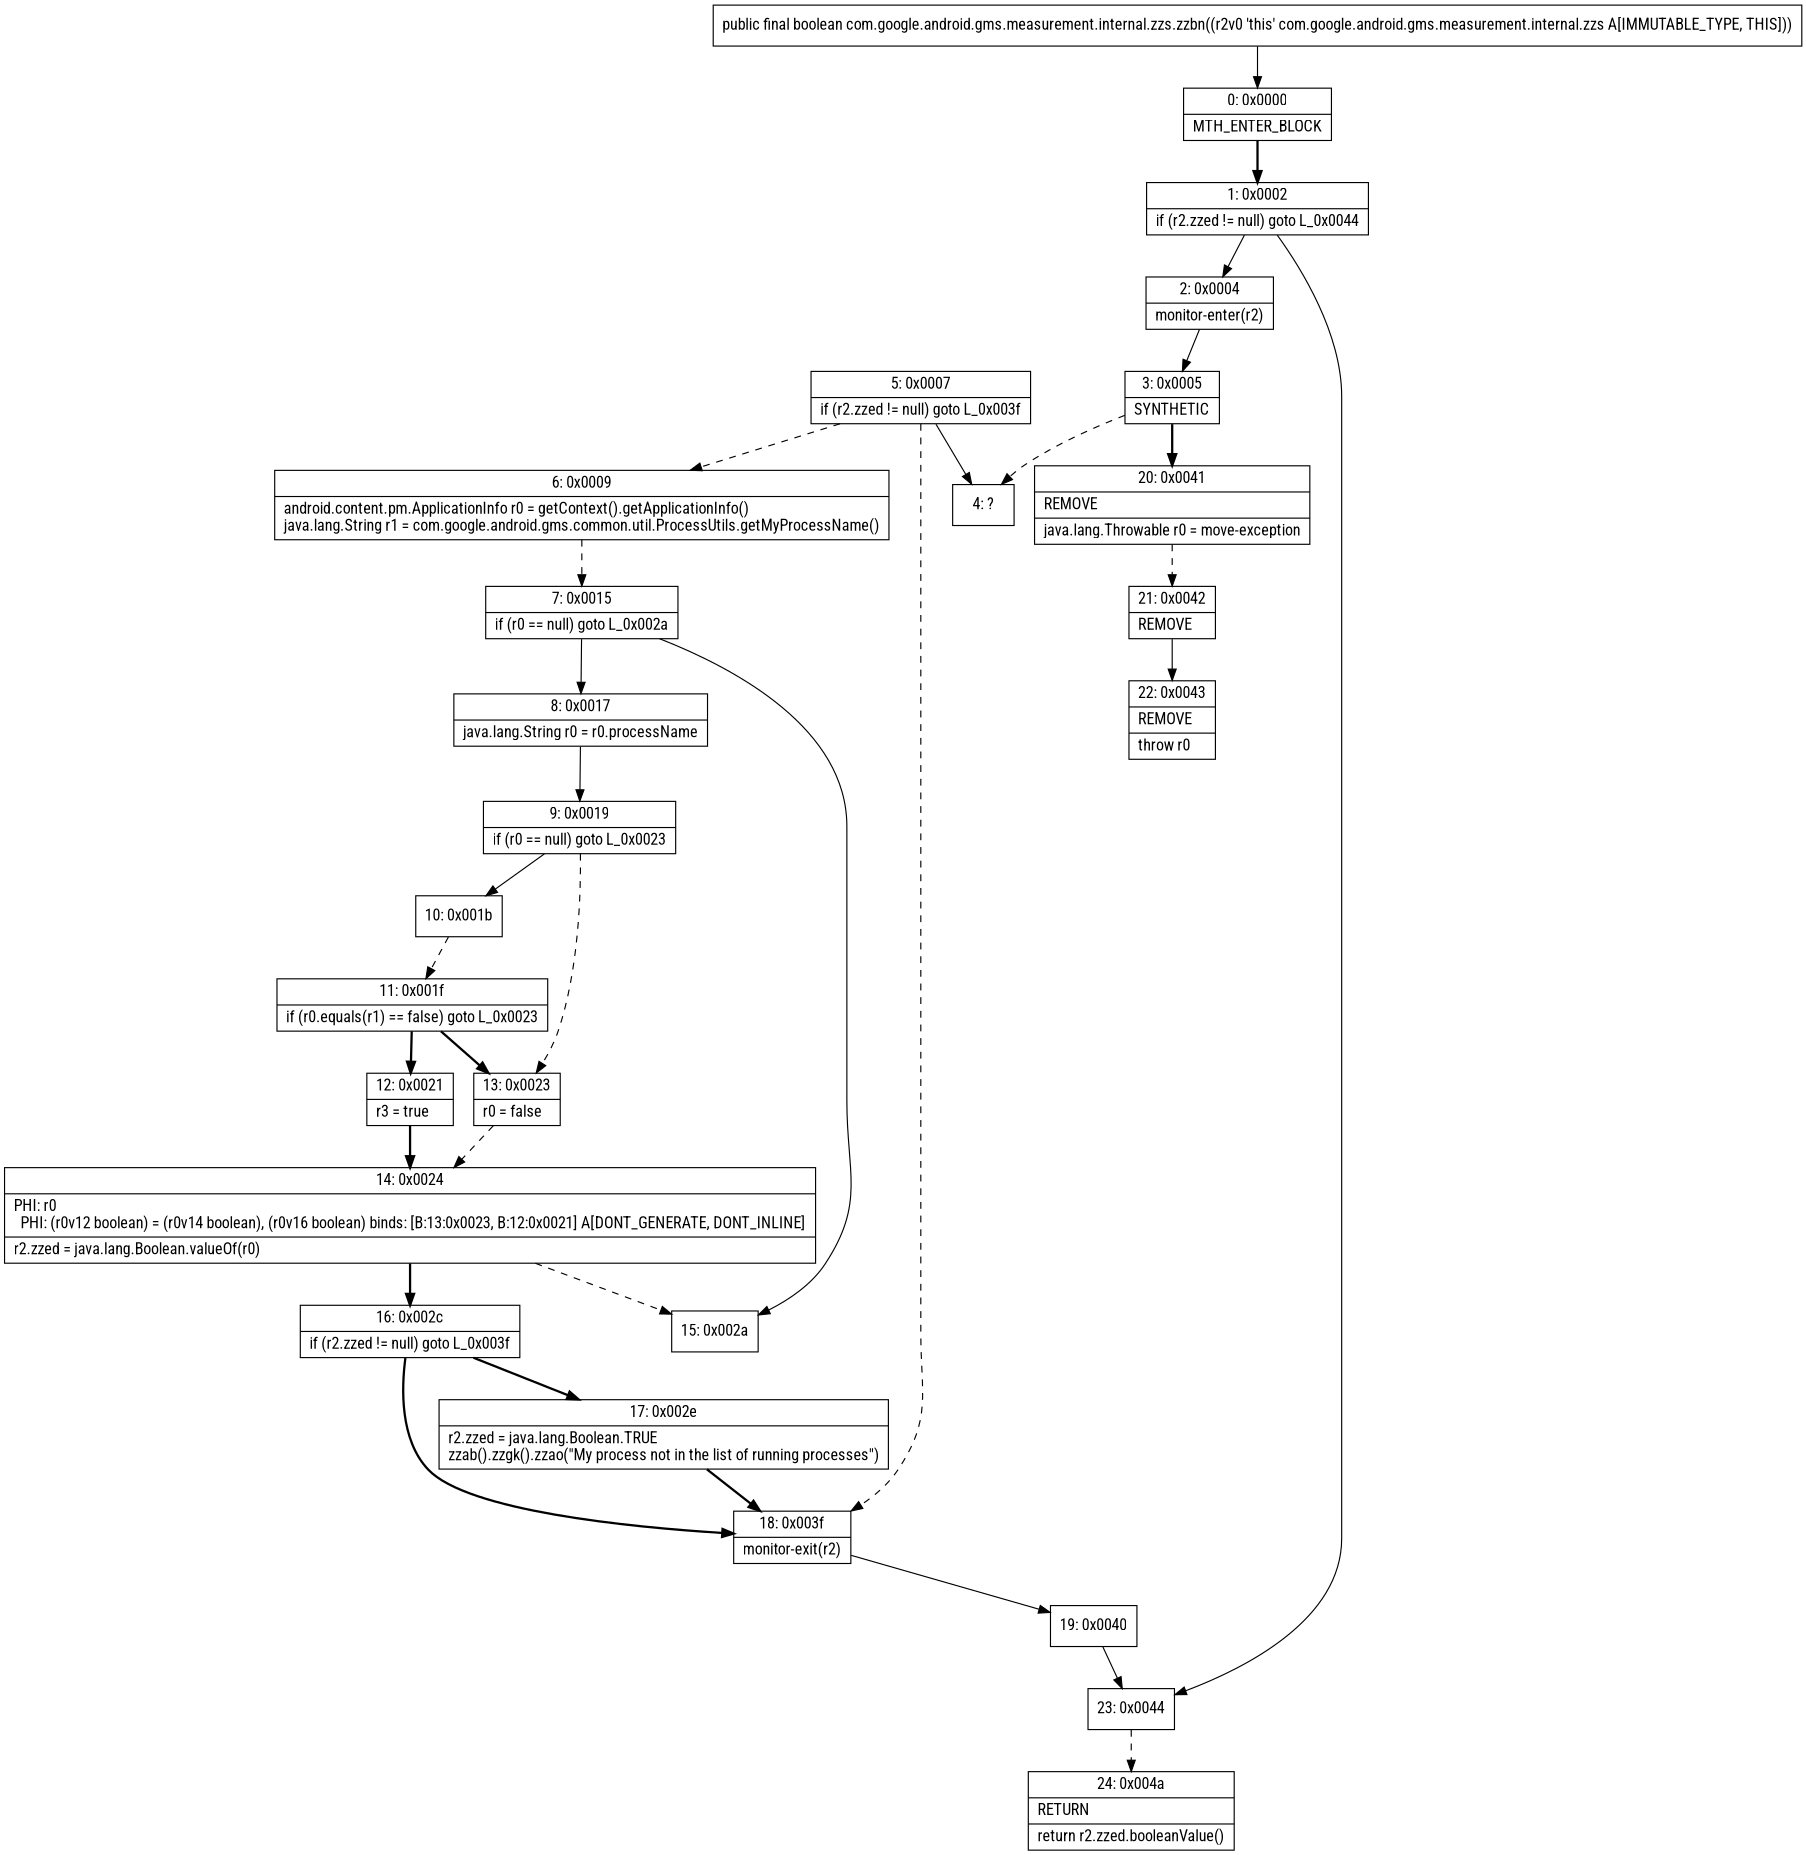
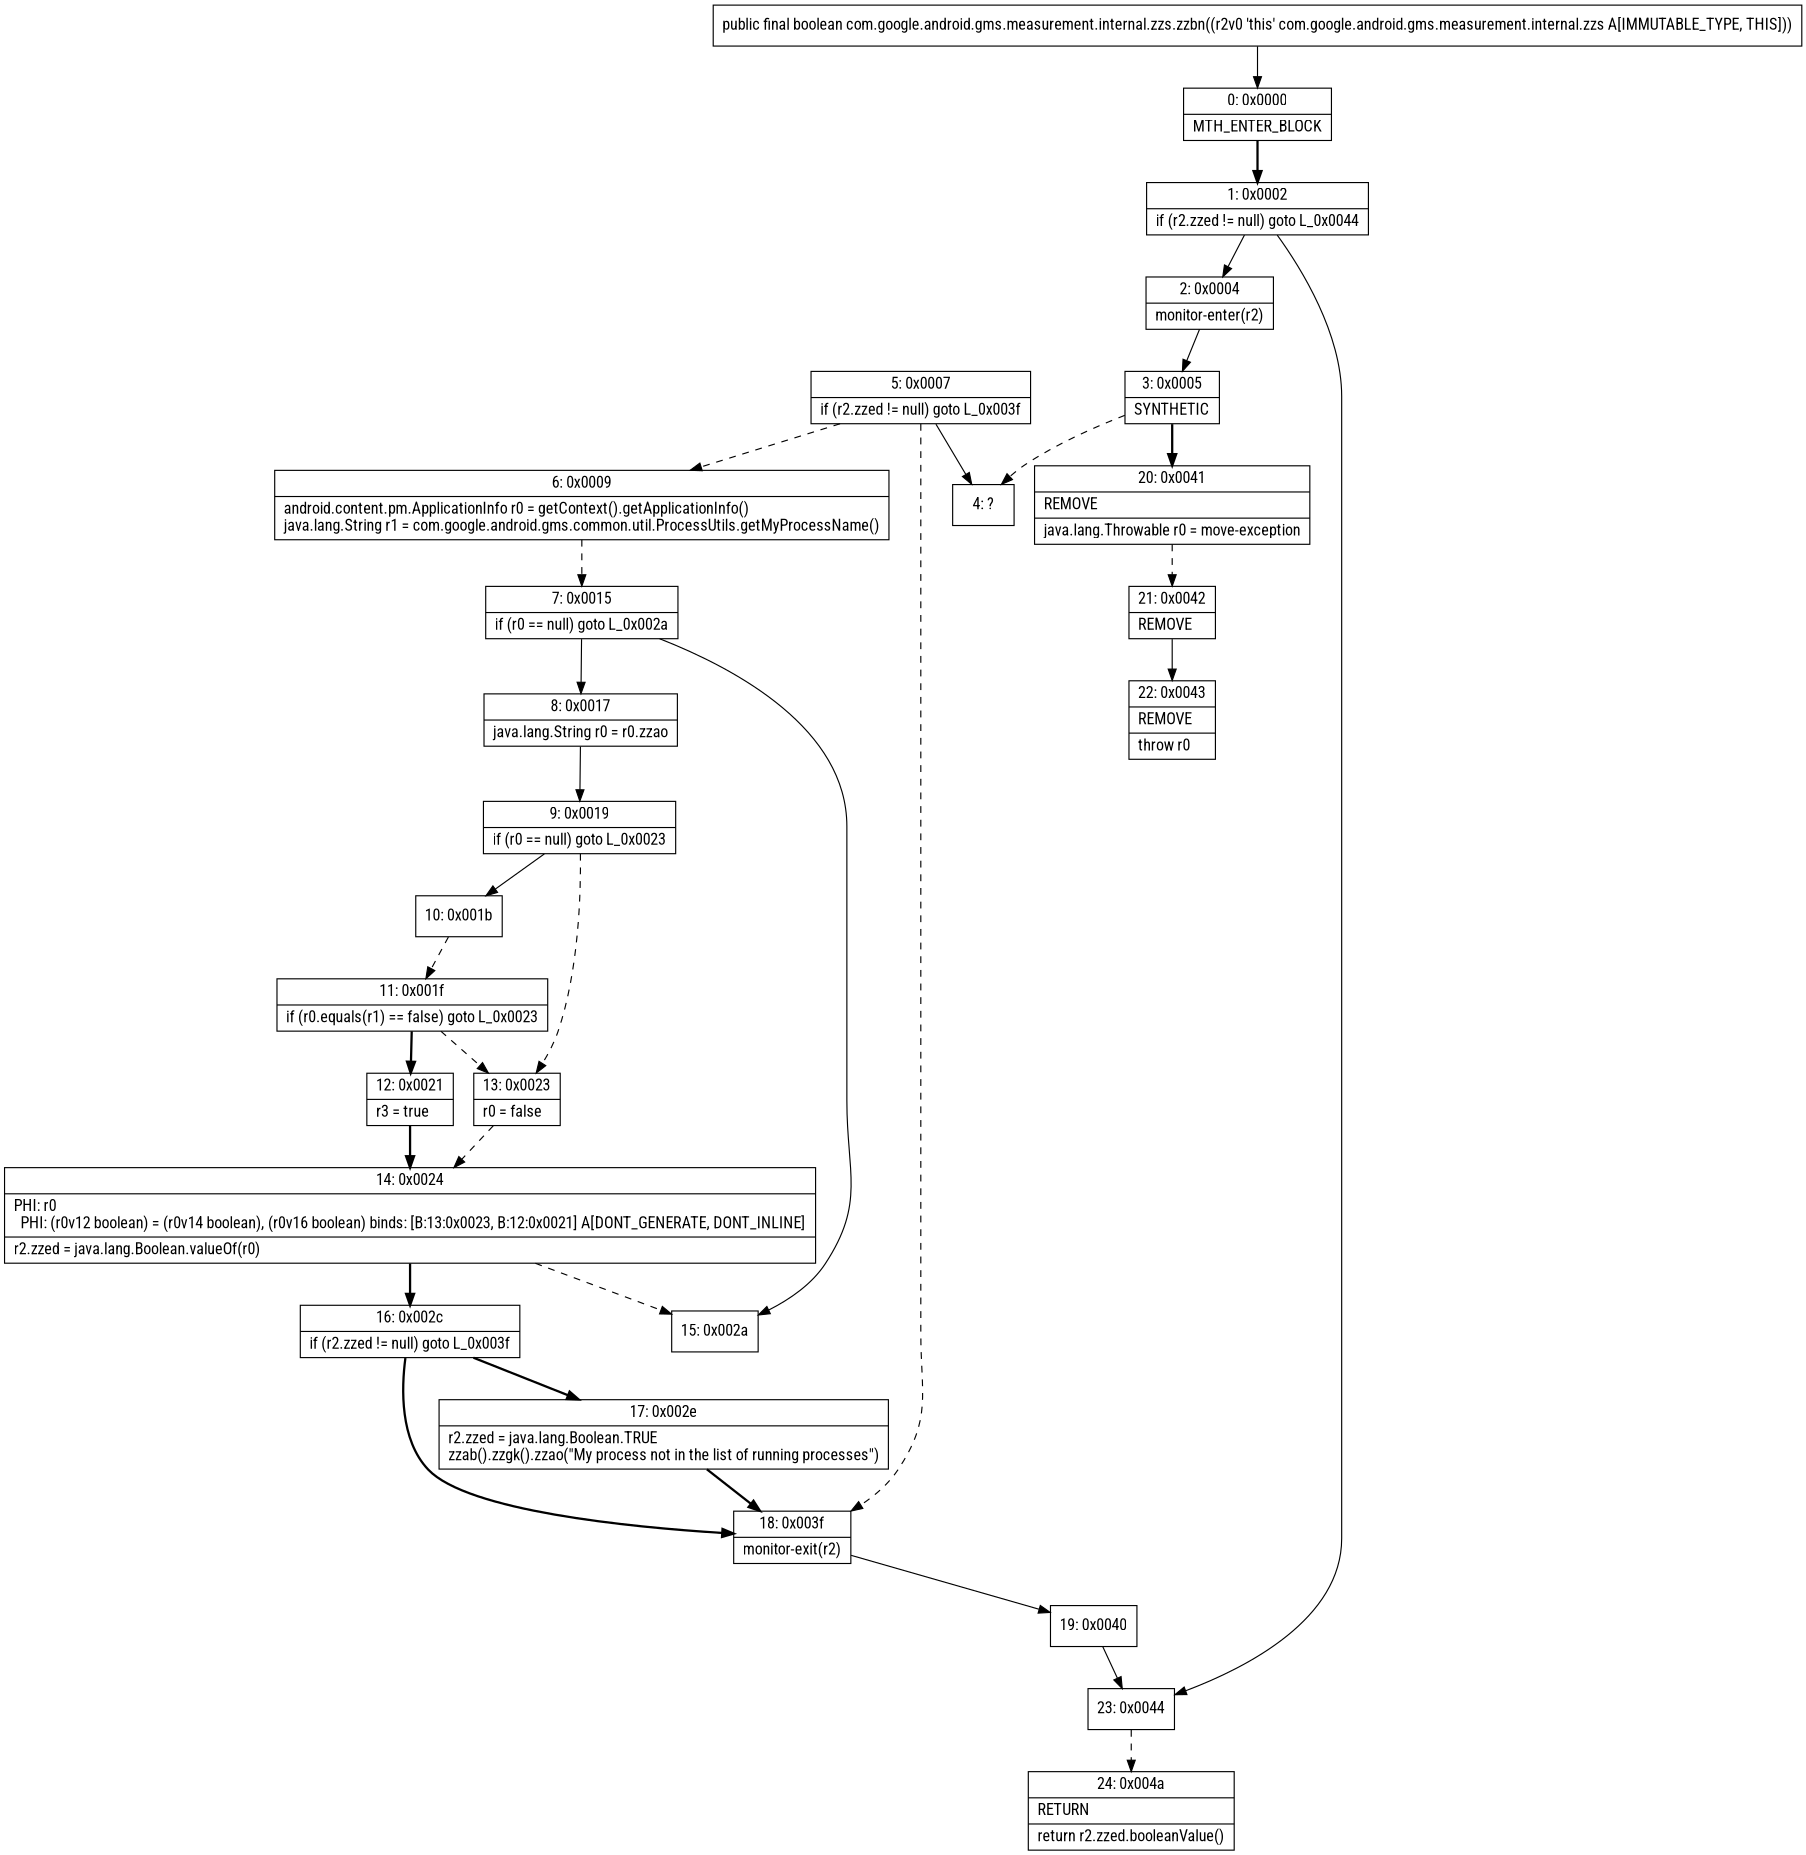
node "8: 0x0017": text "java.lang.String r0 = r0.processName" -> "java.lang.String r0 = r0.zzao"
edge "11: 0x001f" -> "13: 0x0023": style bold -> dashed
